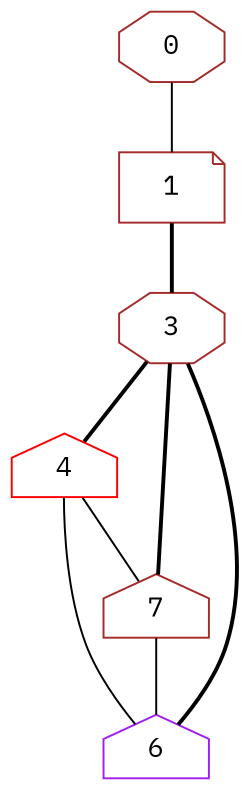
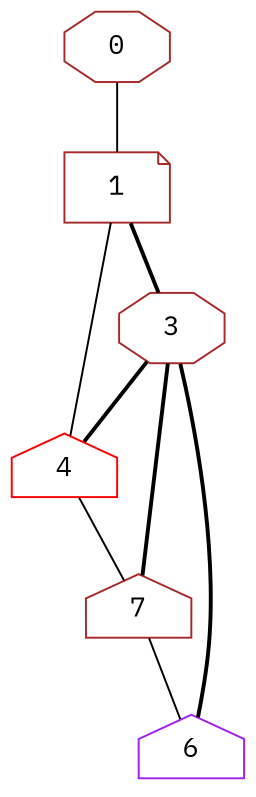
edge "4" -- "6": now "4" -- "1"
